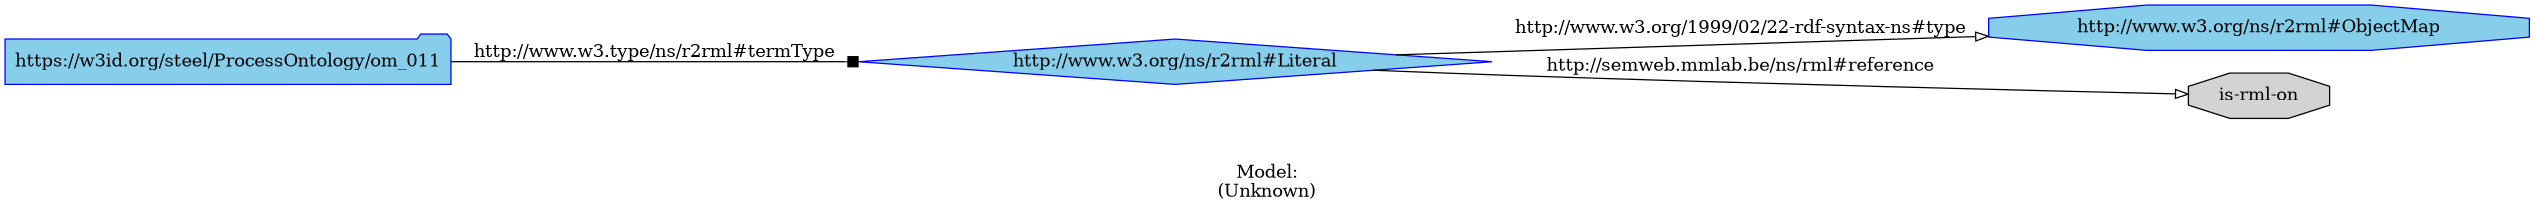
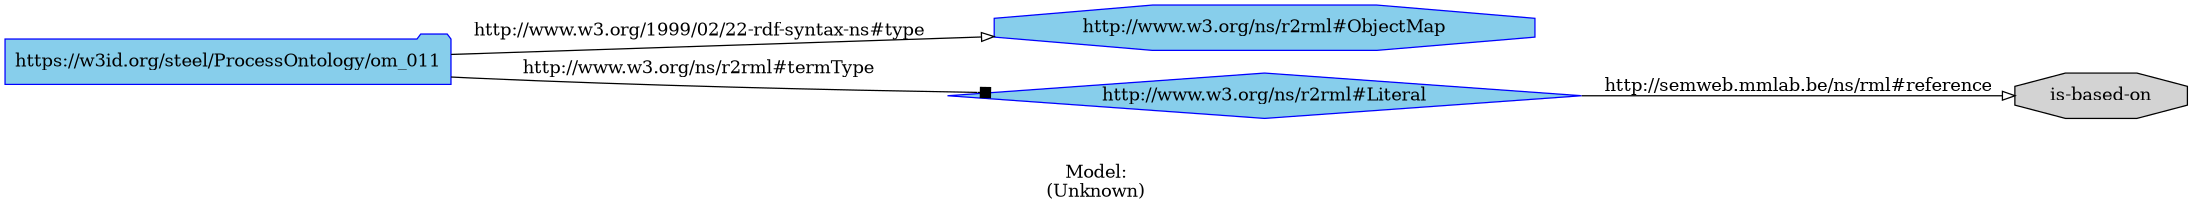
edge "http://www.w3.org/ns/r2rml#Literal" -> "http://www.w3.org/ns/r2rml#ObjectMap": now "https://w3id.org/steel/ProcessOntology/om_011" -> "http://www.w3.org/ns/r2rml#ObjectMap"
edge "https://w3id.org/steel/ProcessOntology/om_011" -> "http://www.w3.org/ns/r2rml#Literal": label "http://www.w3.type/ns/r2rml#termType" -> "http://www.w3.org/ns/r2rml#termType"
node "is-rml-on": label "is-rml-on" -> "is-based-on"
